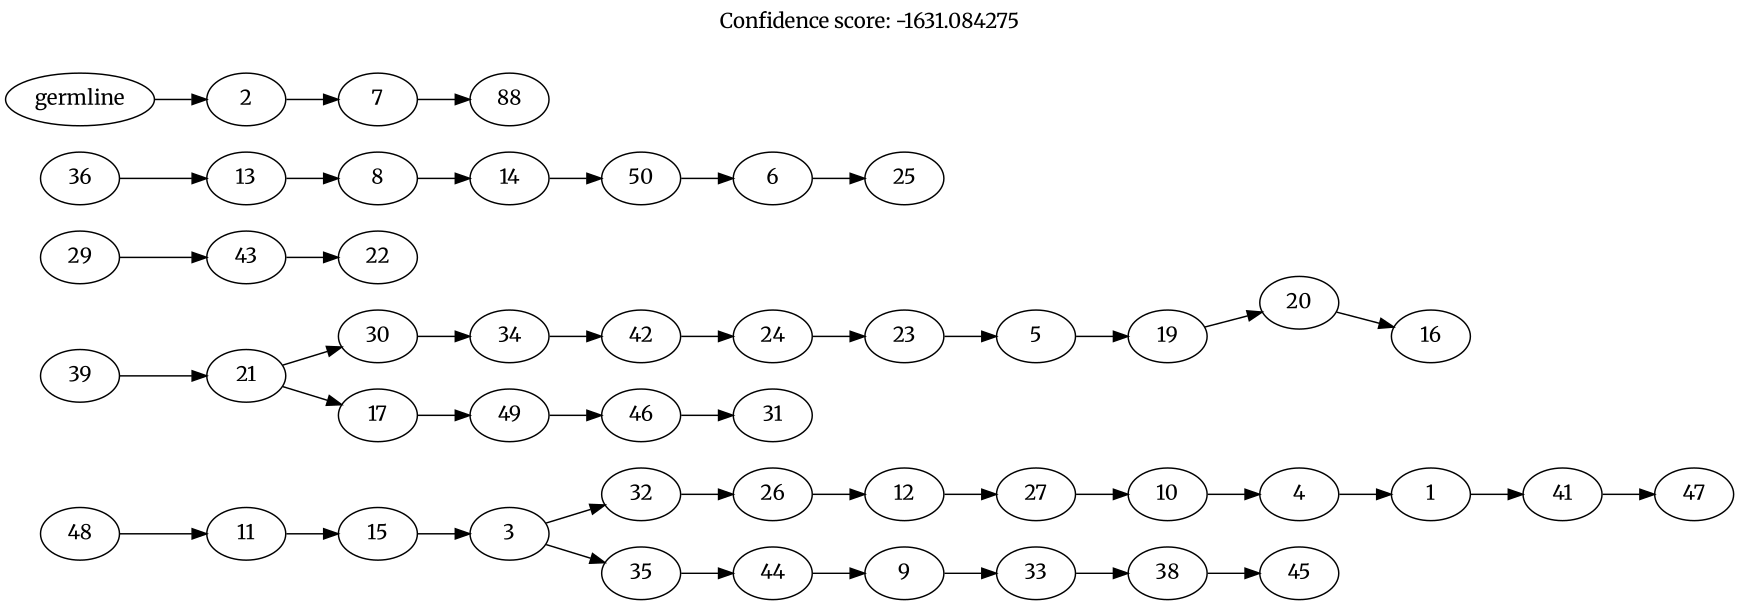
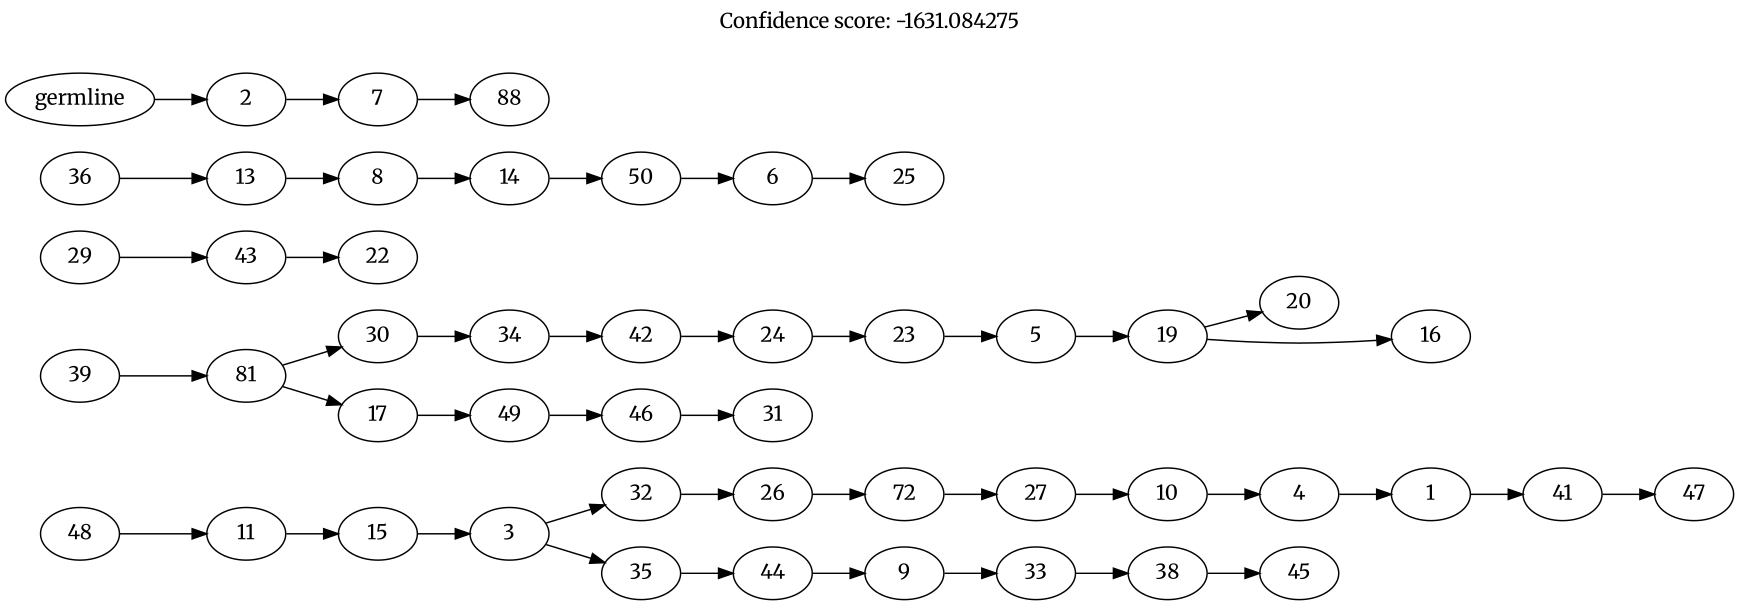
edge "20" -> "16": now "19" -> "16"
node "21": label "21" -> "81"
node "12": label "12" -> "72"
